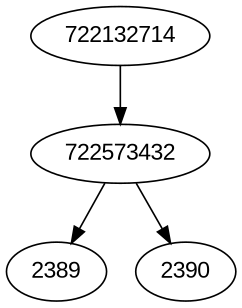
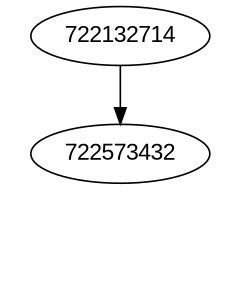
node "2389": removed
node "2390": removed
